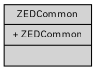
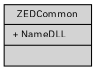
node "ZEDCommon": text "+ ZEDCommon" -> "+ NameDLL"
